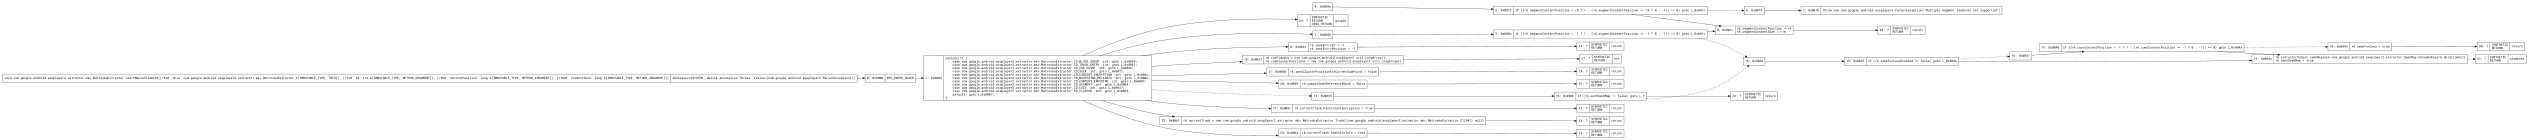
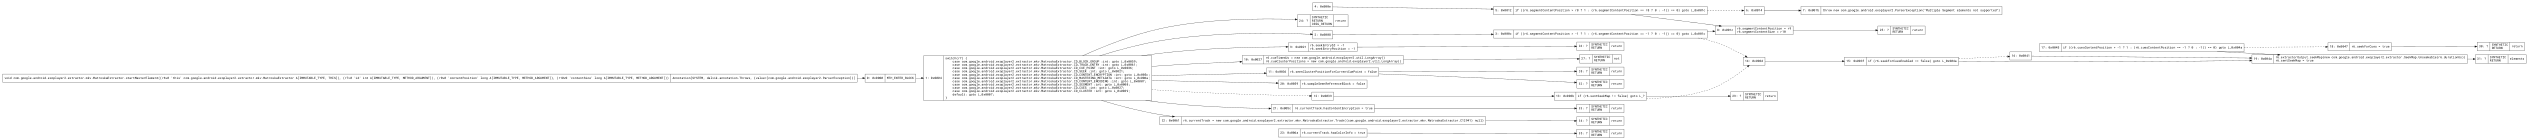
node "24: ?": text "google" -> "return"
edge "16: 0x0041" -> "17: 0x0045": now "16: 0x0041" -> "19: 0x004a"
edge "20: 0x0059" -> "32: ?": now "11: 0x0036" -> "32: ?"
edge "1: 0x0004" -> "23: 0x006a": removed
